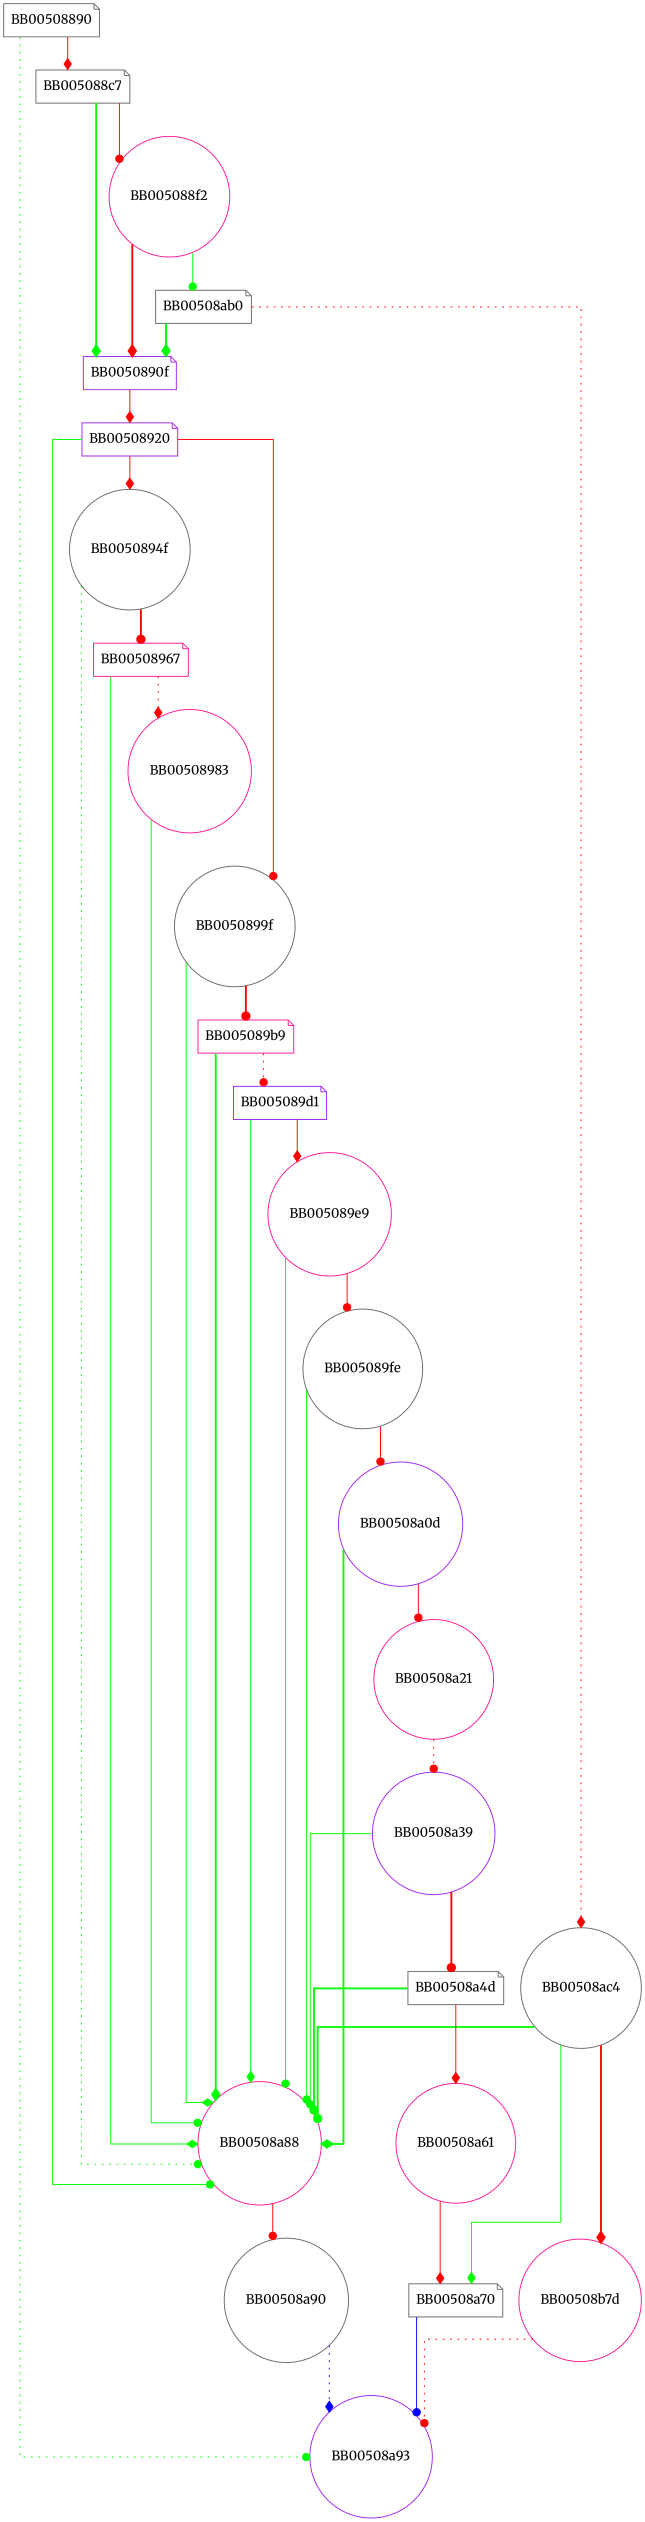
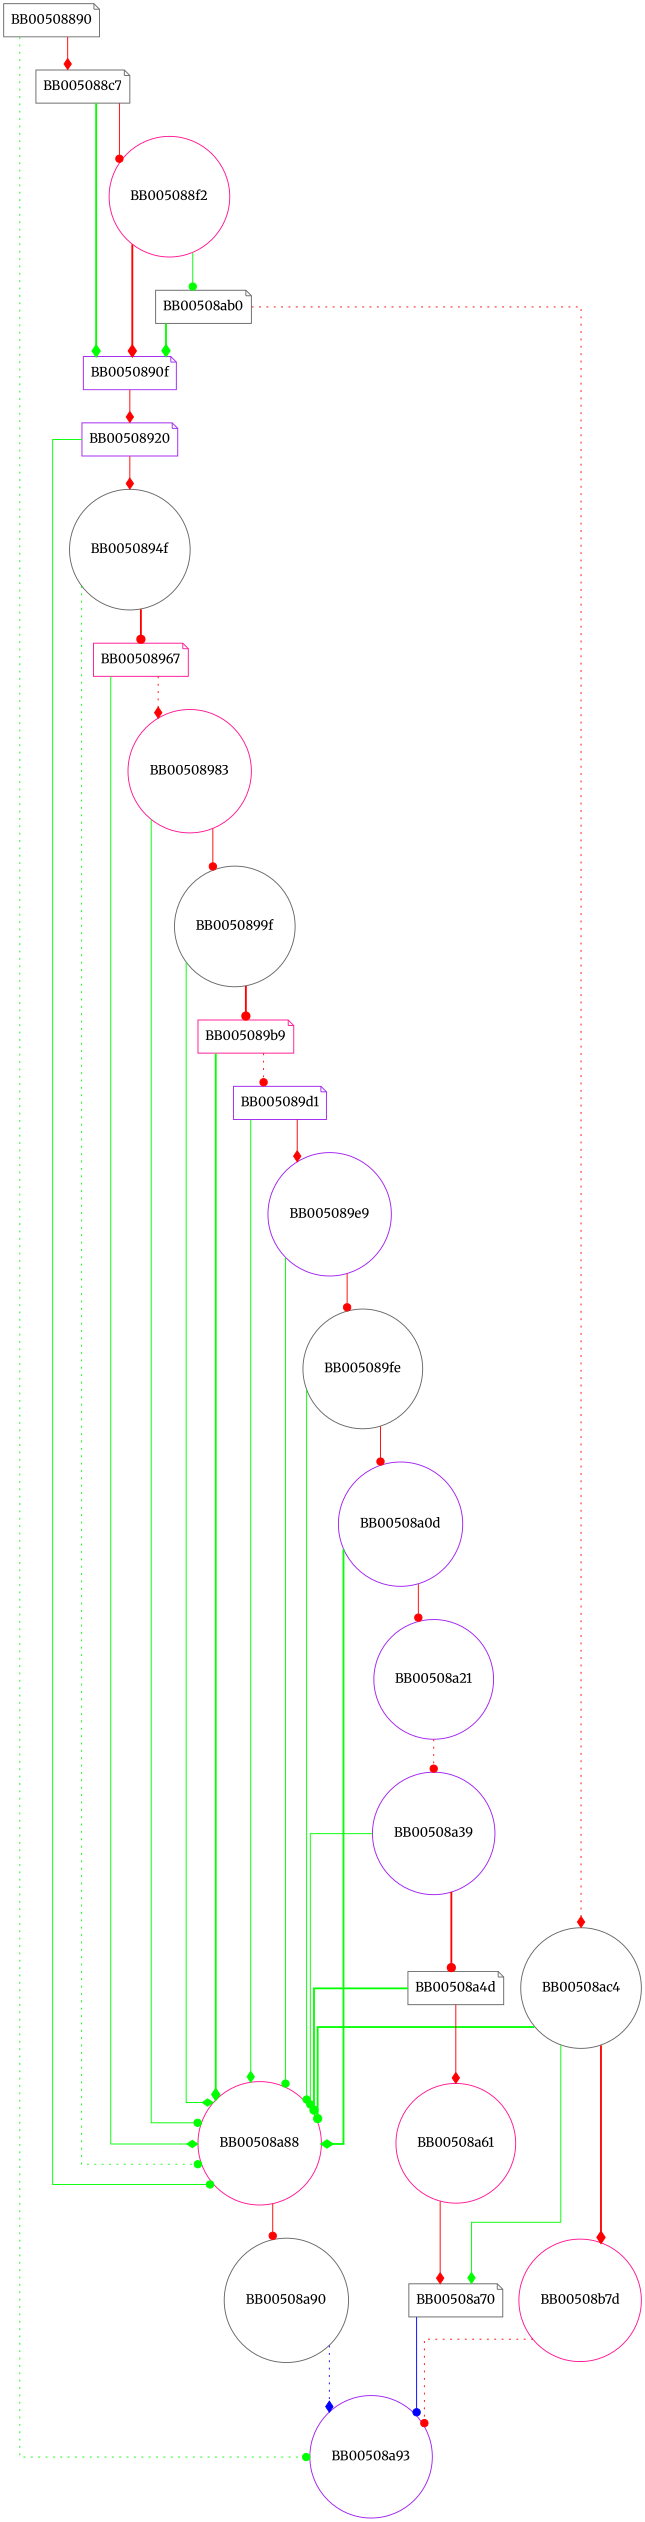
edge "BB00508920" -> "BB0050899f": now "BB00508983" -> "BB0050899f"
node "BB005089e9": color deeppink -> purple
node "BB00508a21": color deeppink -> purple
